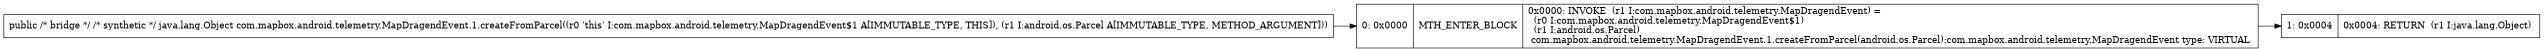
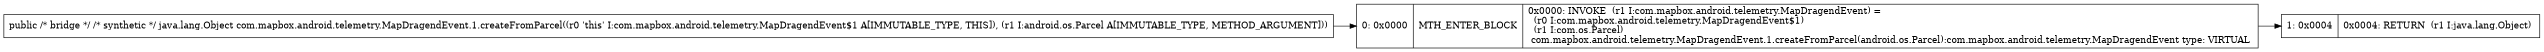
node "0: 0x0000": text "(r1 I:android.os.Parcel)" -> "(r1 I:com.os.Parcel)"
